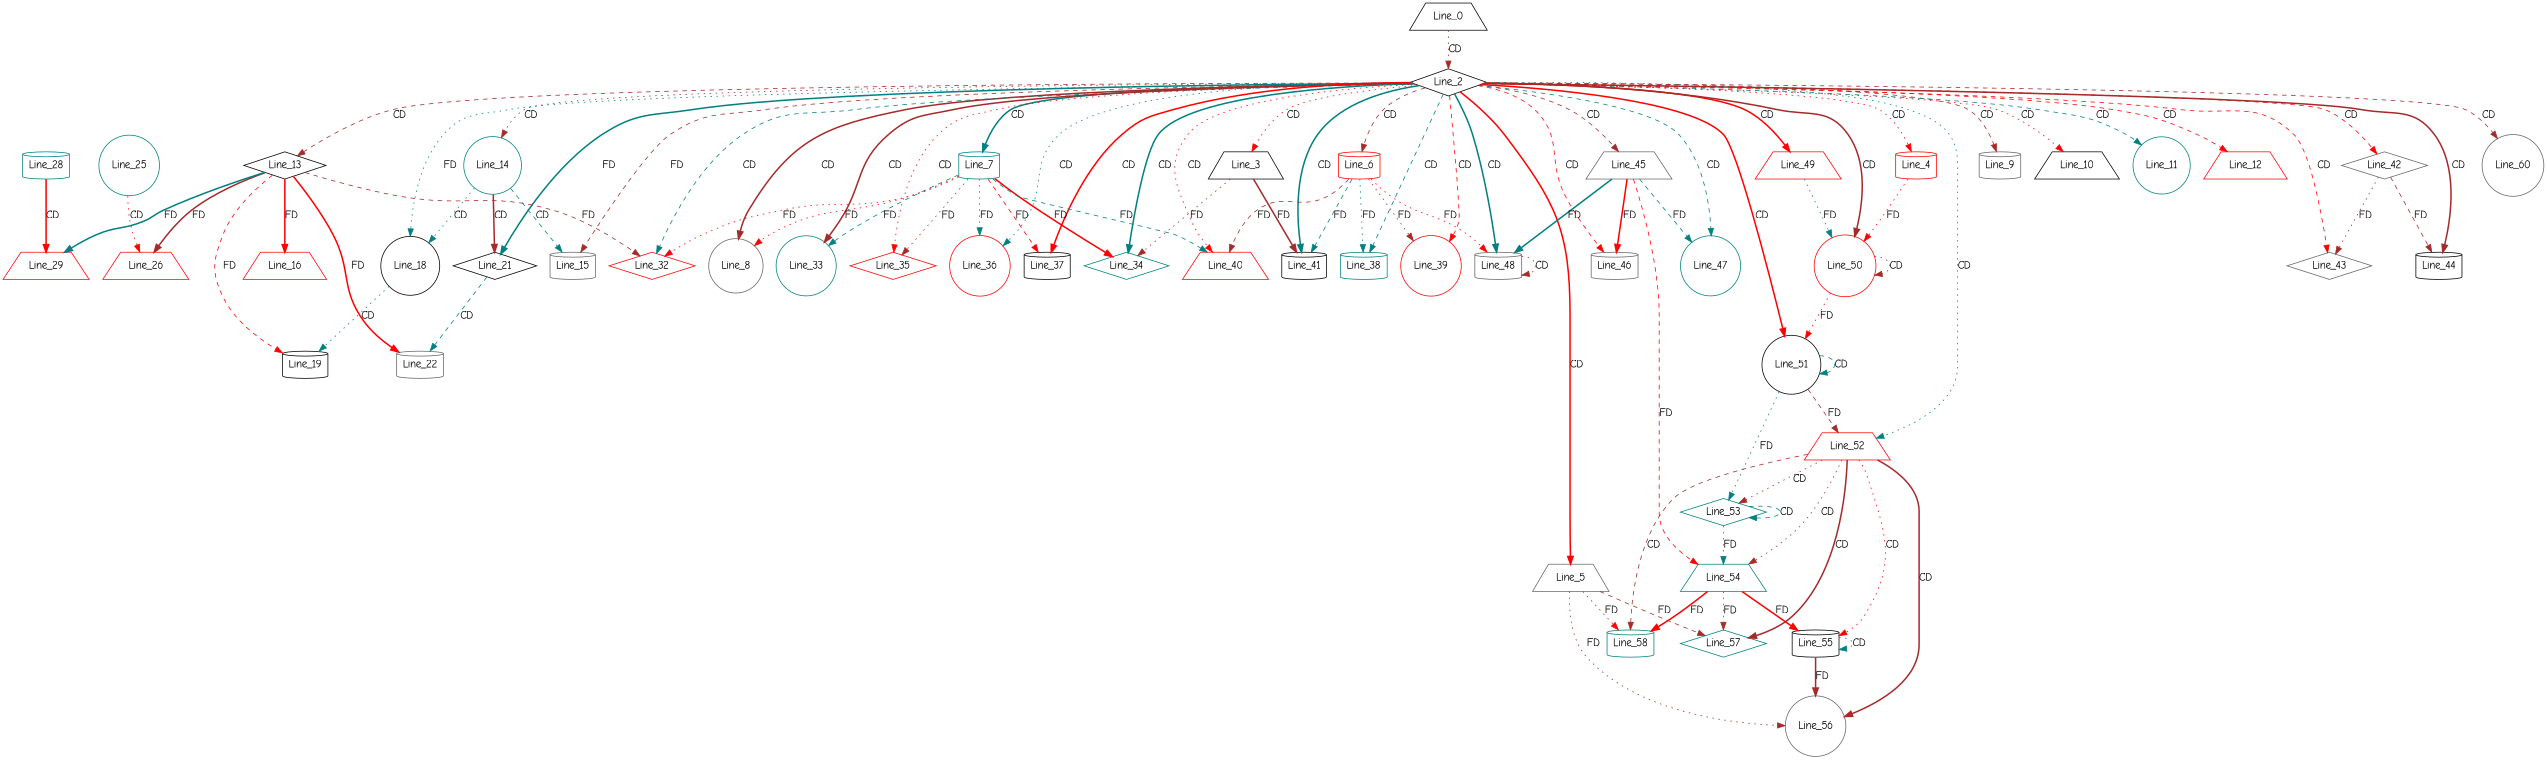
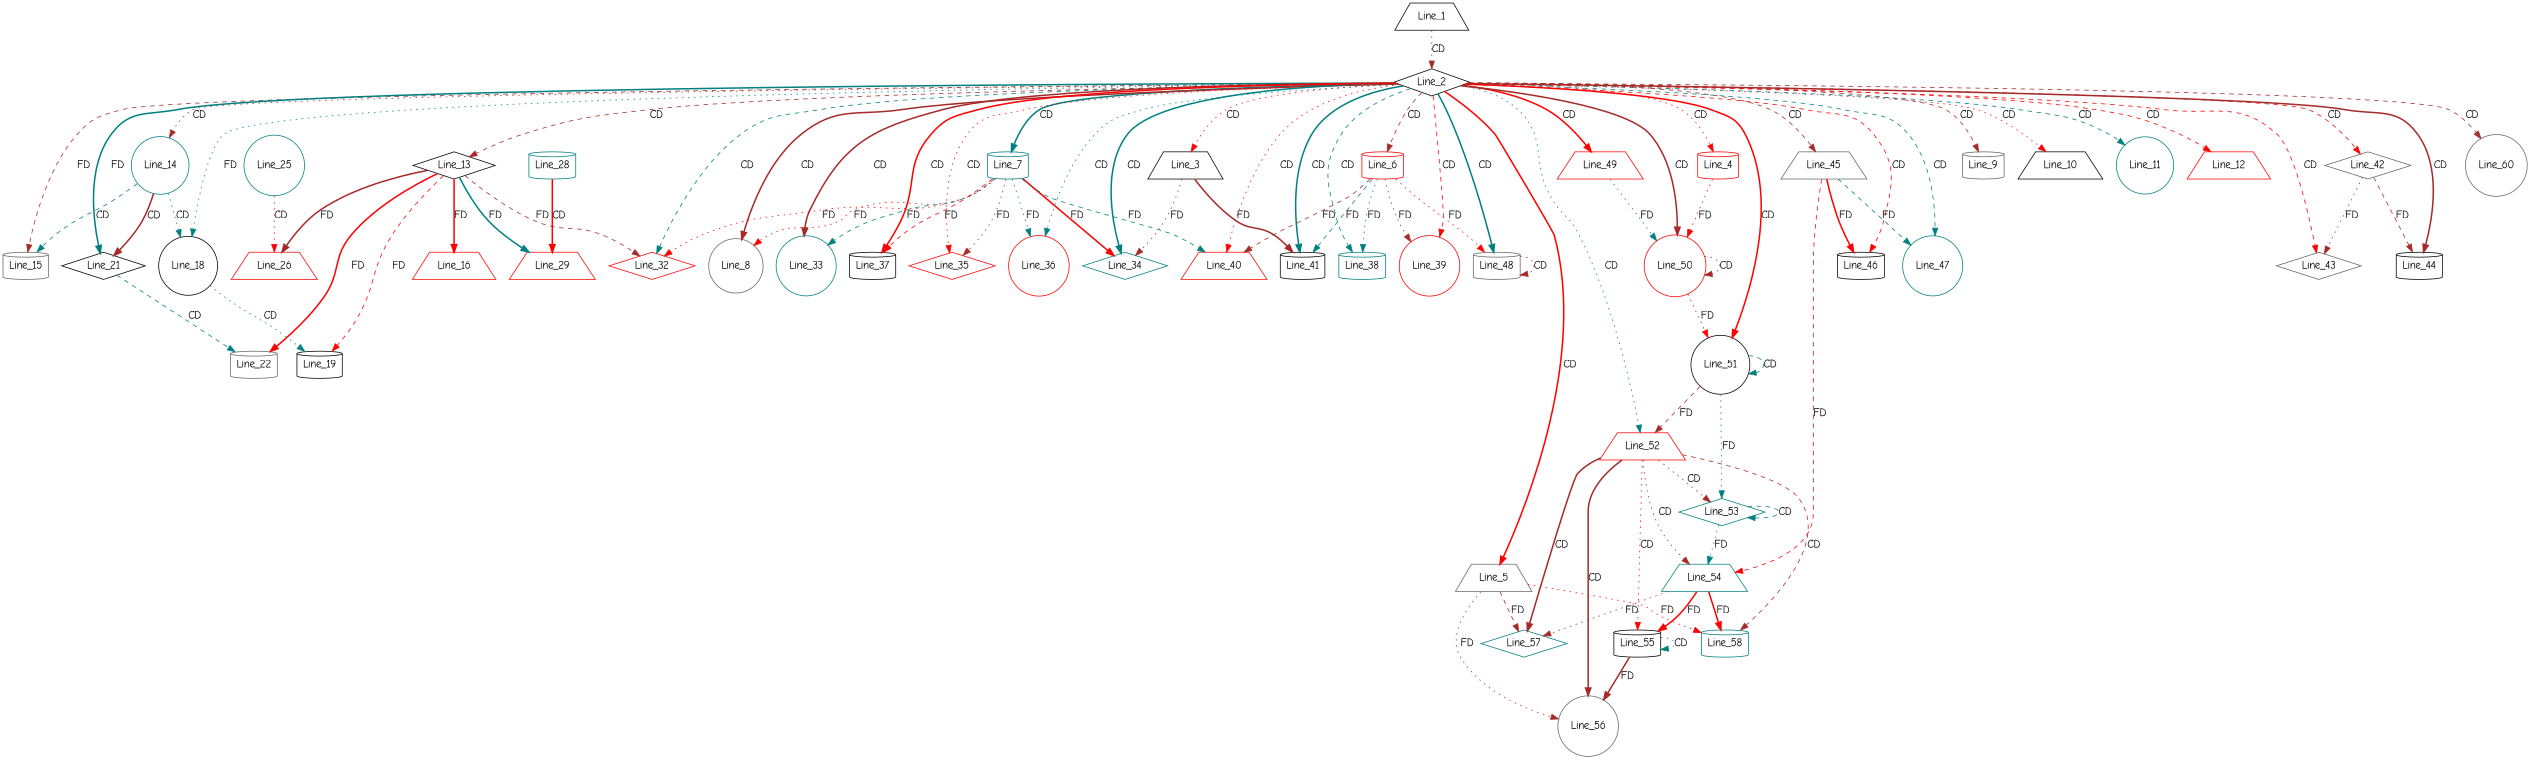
node "Line_0": label "Line_0" -> "Line_1"
edge "Line_45" -> "Line_48": removed, label "FD"
node "Line_46": color gray40 -> black
